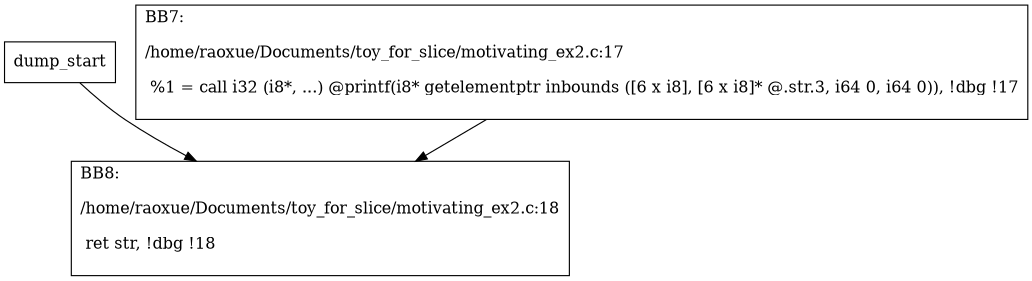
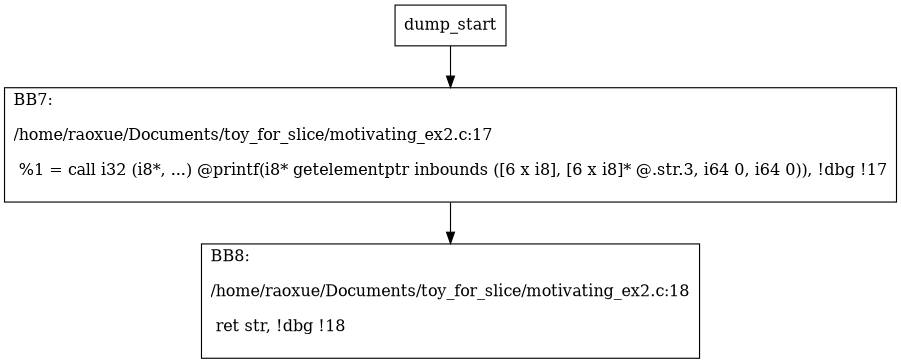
edge "dump_start" -> "BB8:": now "dump_start" -> "BB7:"
